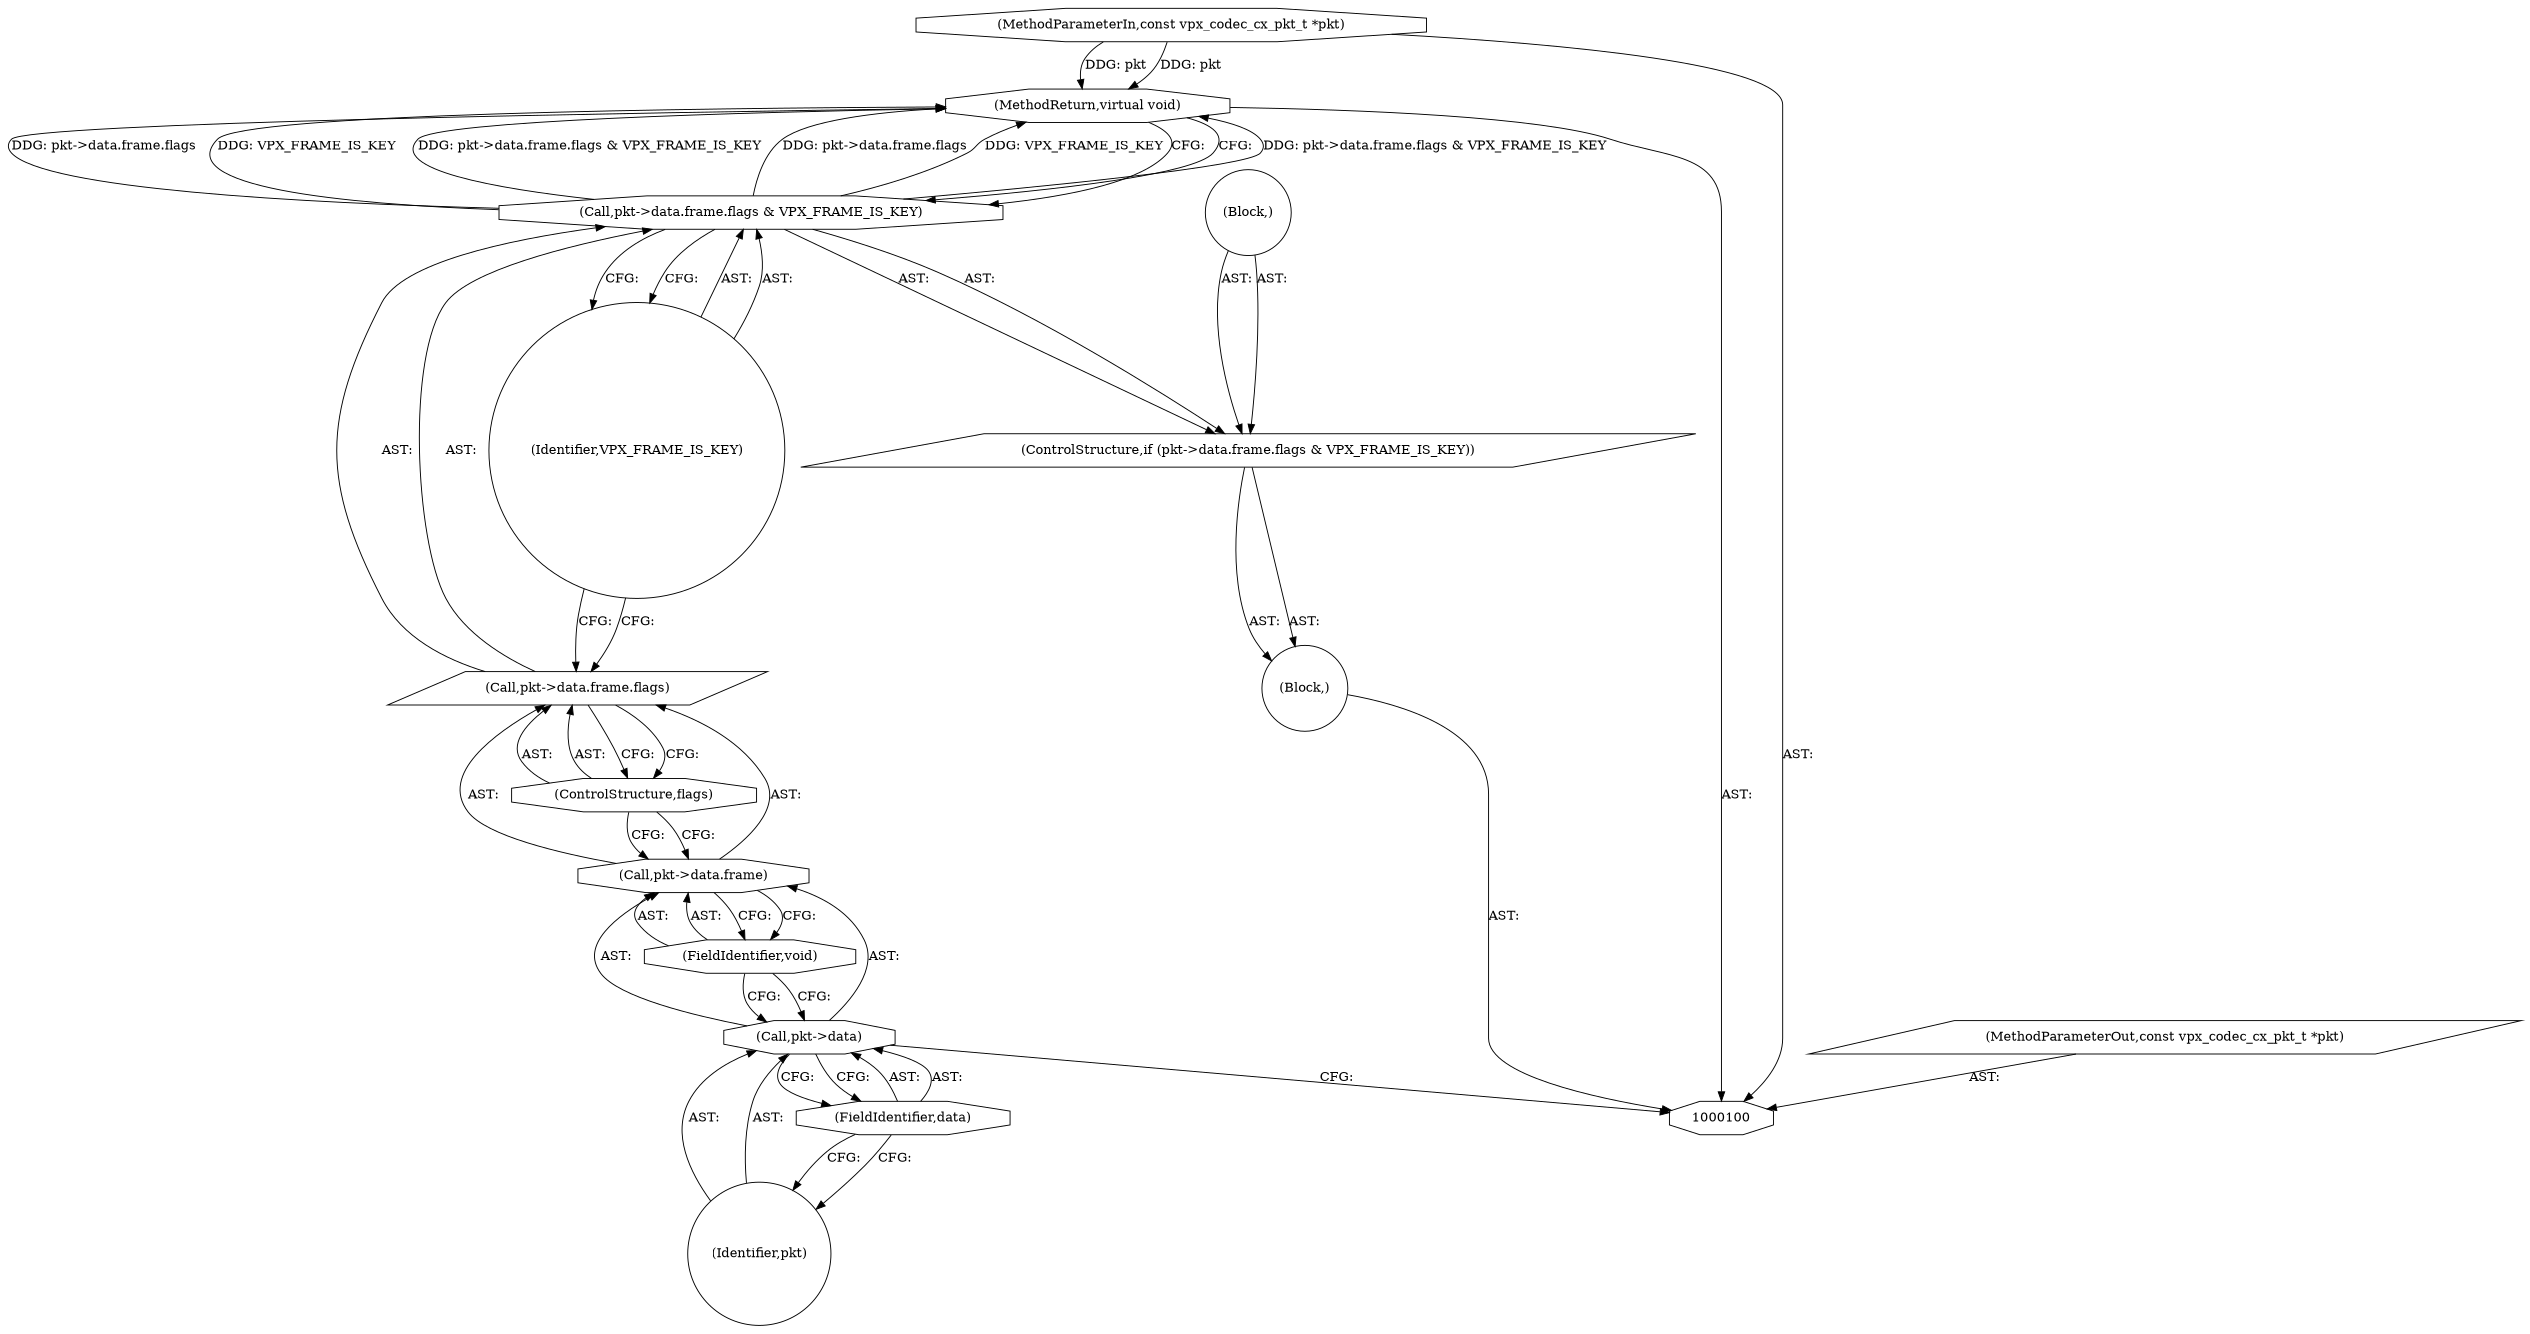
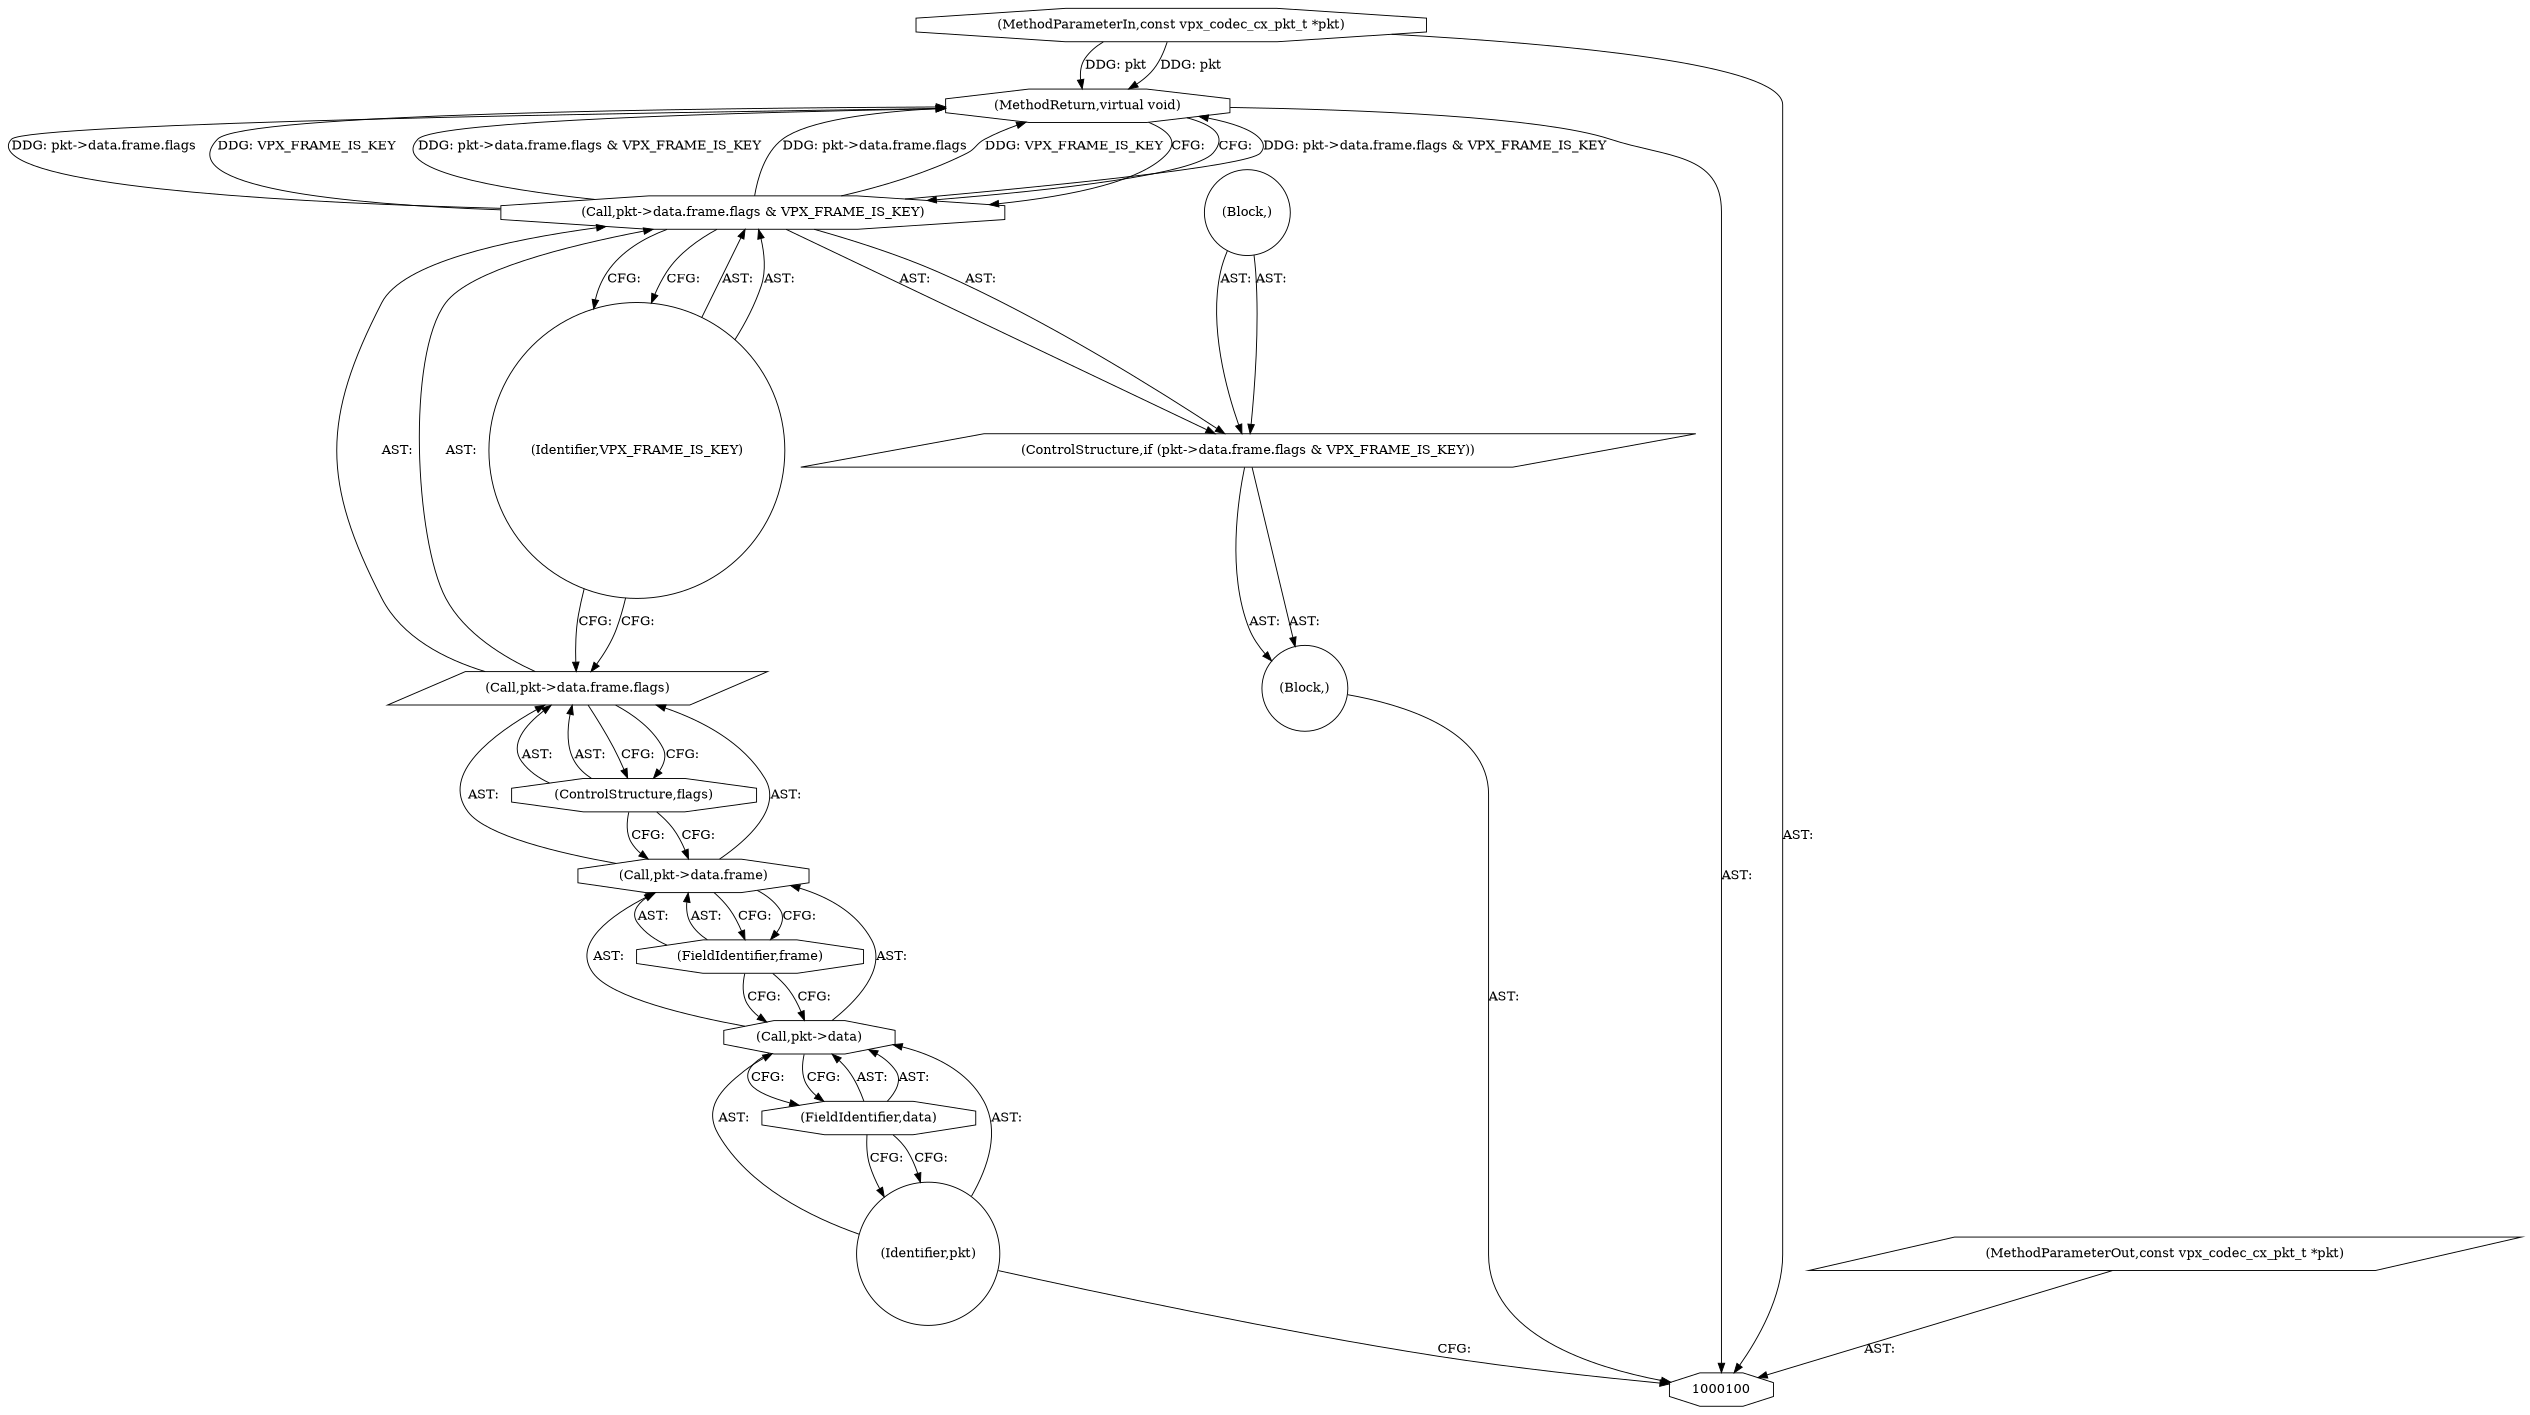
node "(FieldIdentifier,void)": label "(FieldIdentifier,void)" -> "(FieldIdentifier,frame)"
edge "(Call,pkt->data)" -> "1000100": now "(Identifier,pkt)" -> "1000100"
